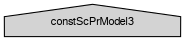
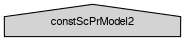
node "constScPrModel3": label "constScPrModel3" -> "constScPrModel2"
